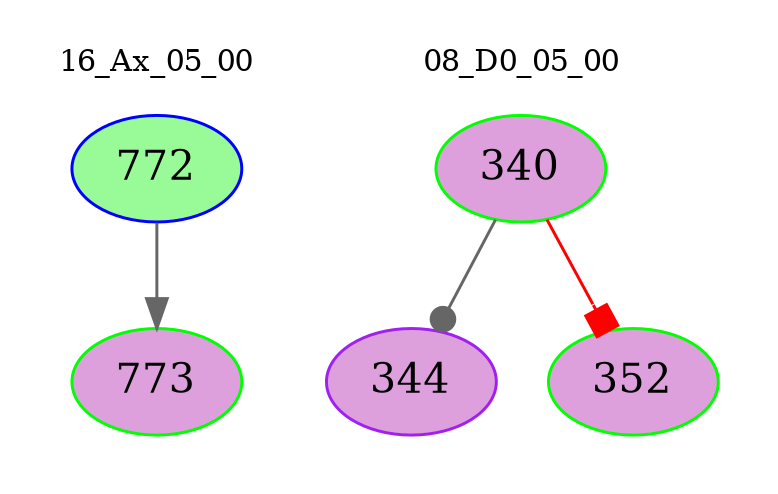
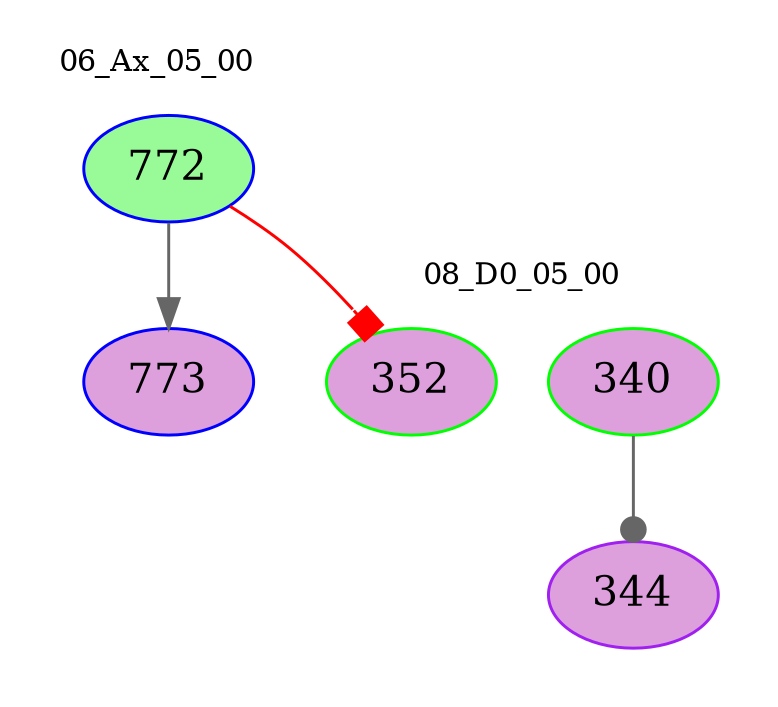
cluster "16_Ax_05_00": label "16_Ax_05_00" -> "06_Ax_05_00"
edge "340" -> "352": now "772" -> "352"
node "773": color green -> blue
